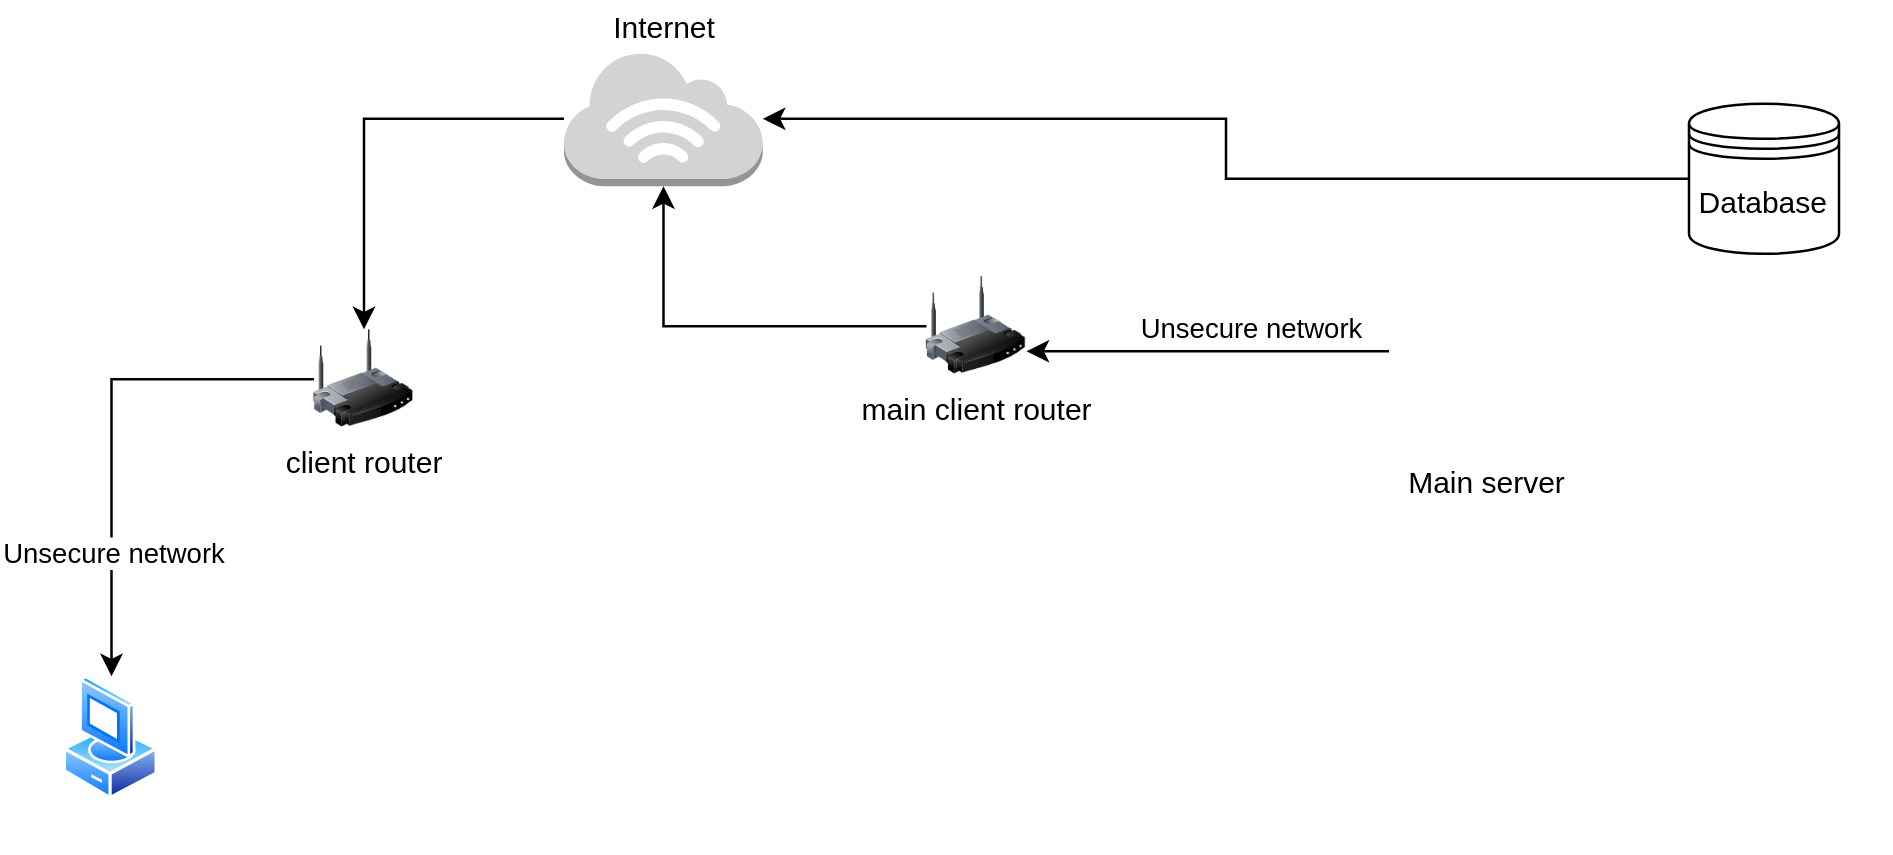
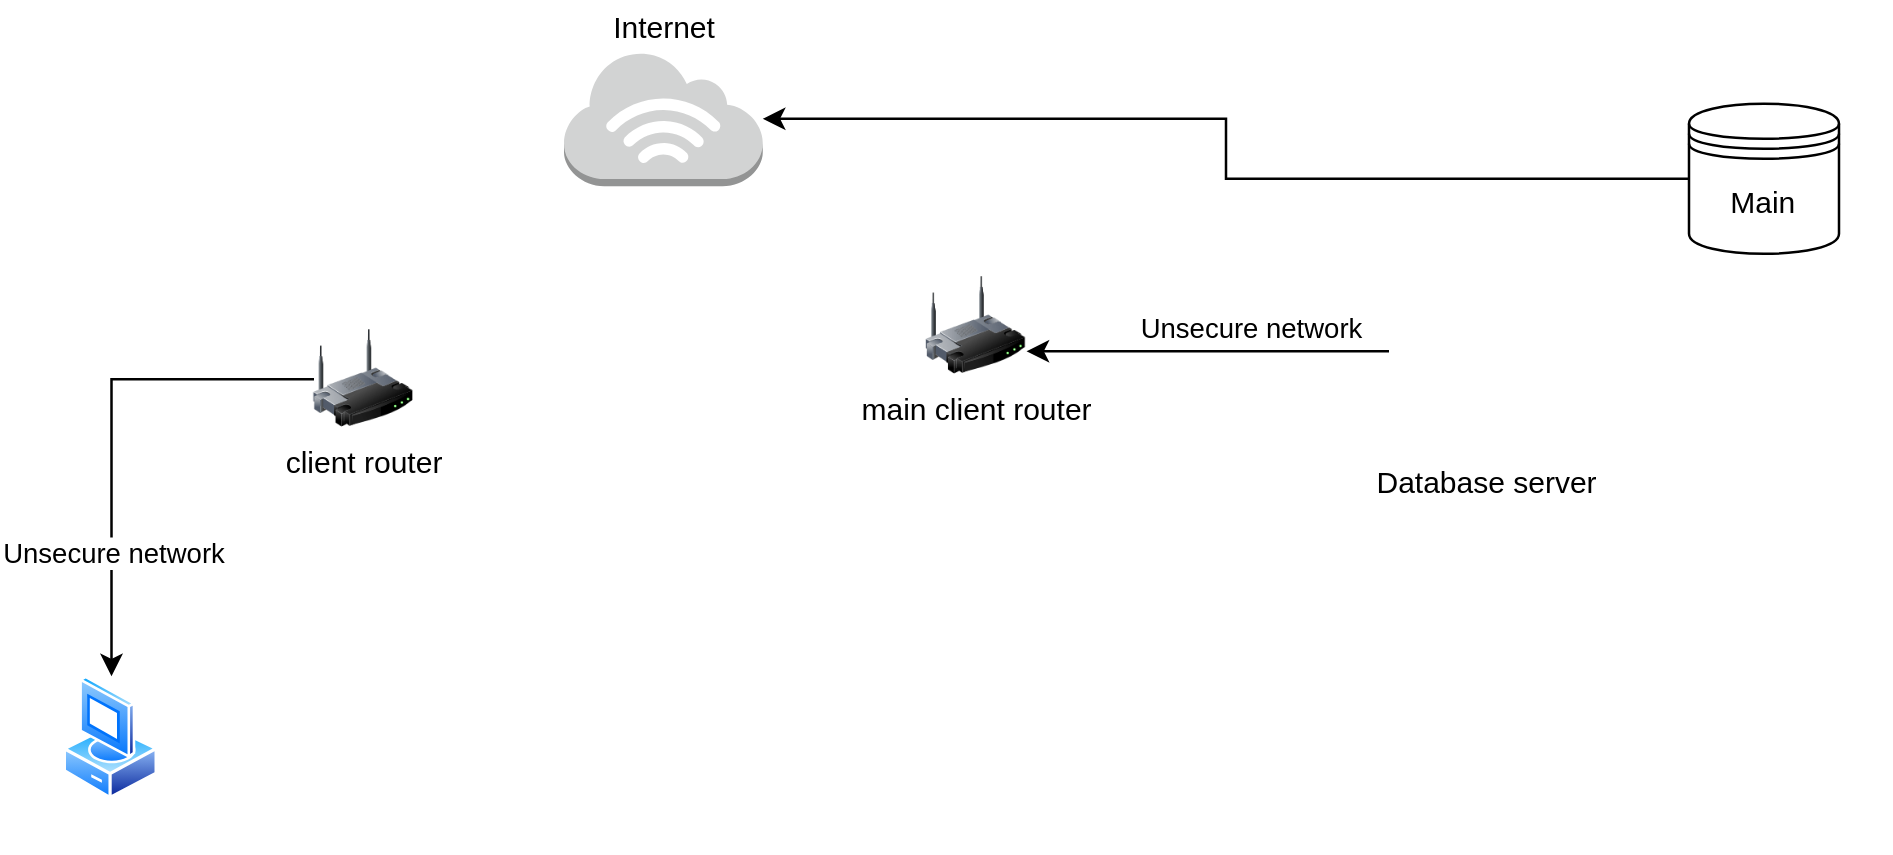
edge "Internet" -> "client router": removed
node "Database": label "Database" -> "Main"
edge "main client router" -> "Internet": removed
node "Main server": label "Main server" -> "Database server"
